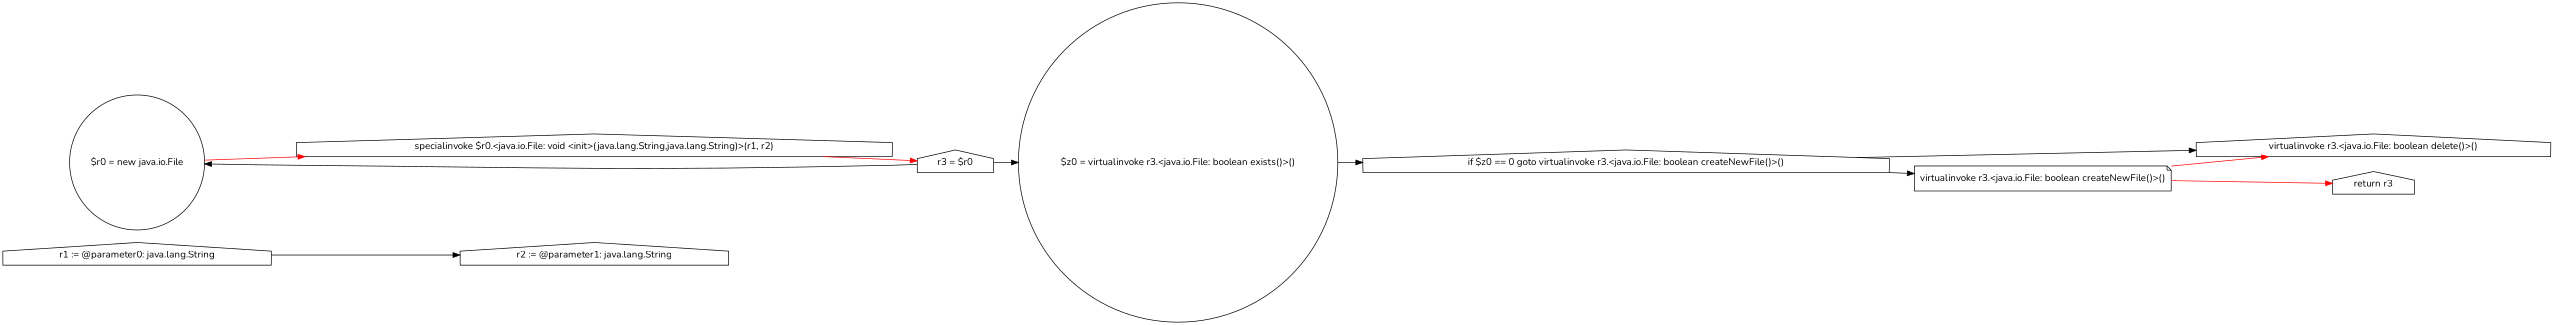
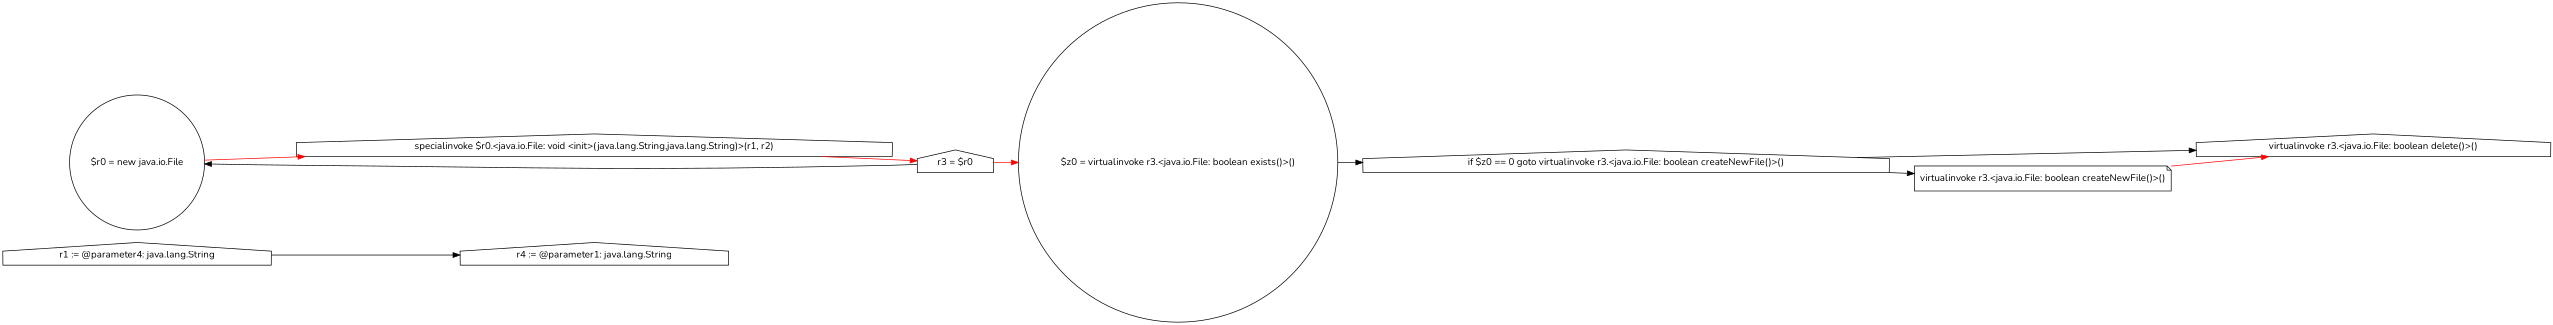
edge "r3 = $r0" -> "$z0 = virtualinvoke r3.<java.io.File: boolean exists()>()": color black -> red
node "return r3": removed
node "r1 := @parameter0: java.lang.String": label "r1 := @parameter0: java.lang.String" -> "r1 := @parameter4: java.lang.String"
node "r2 := @parameter1: java.lang.String": label "r2 := @parameter1: java.lang.String" -> "r4 := @parameter1: java.lang.String"
